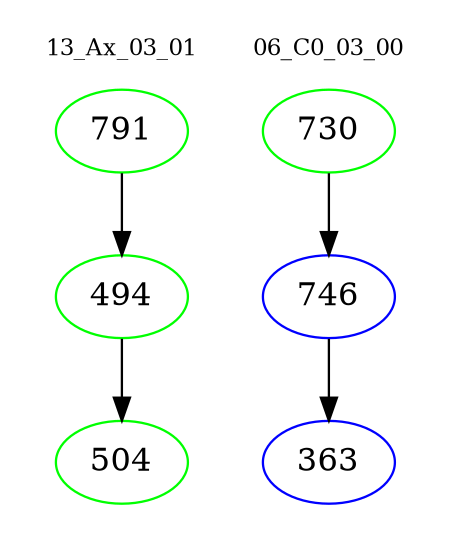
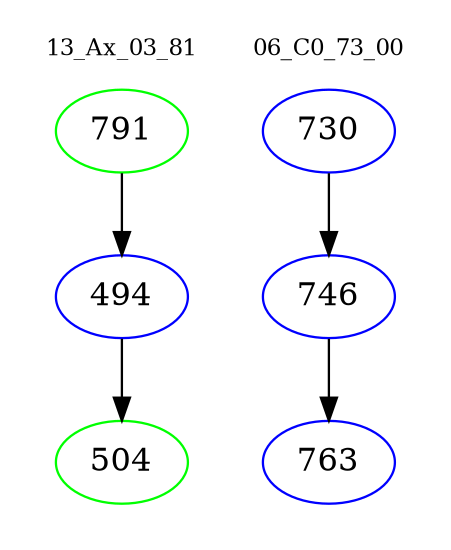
cluster "13_Ax_03_01": label "13_Ax_03_01" -> "13_Ax_03_81"
cluster "06_C0_03_00": label "06_C0_03_00" -> "06_C0_73_00"
node "730": color green -> blue
node "494": color green -> blue
node "363": label "363" -> "763"
